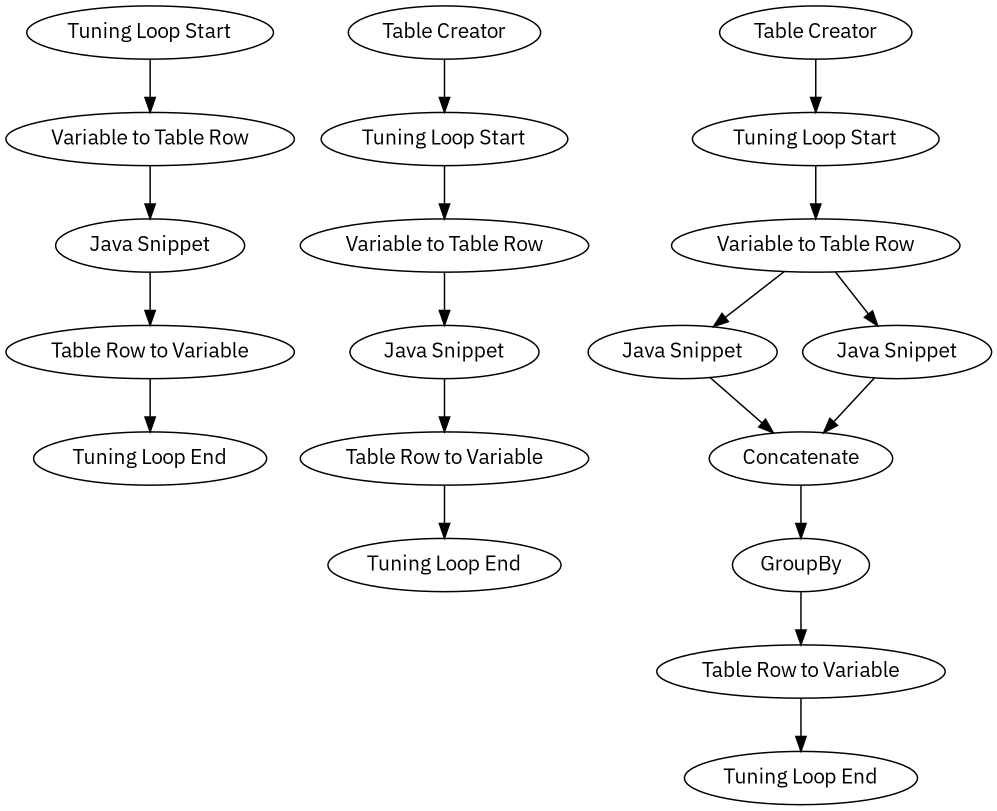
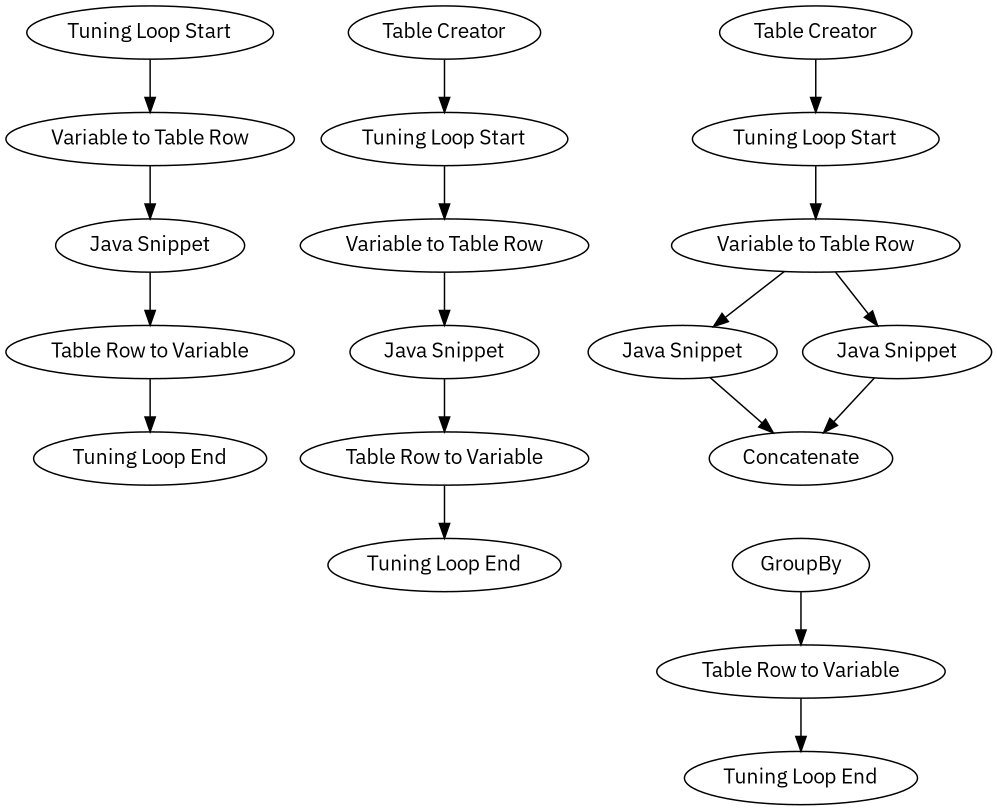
edge "Concatenate" -> "GroupBy": removed
